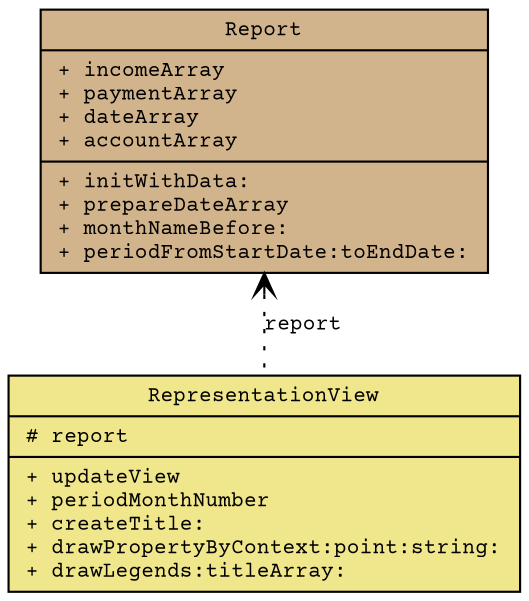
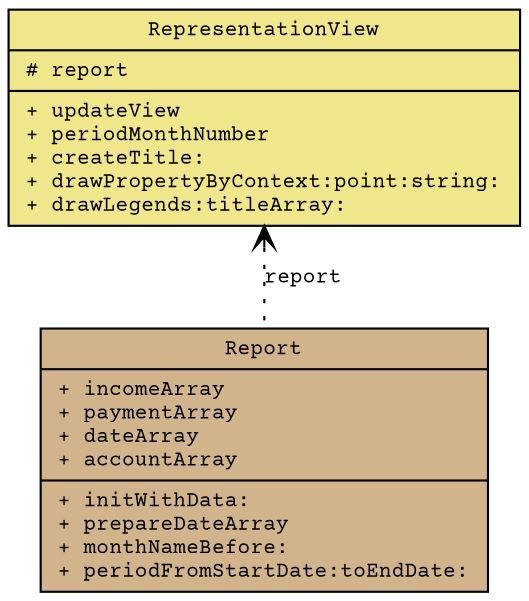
edge "RepresentationView" -> "Report": reversed
